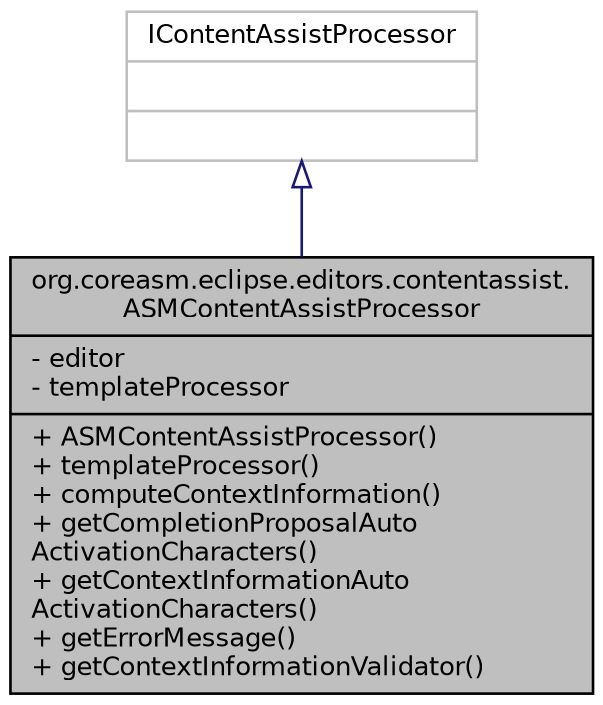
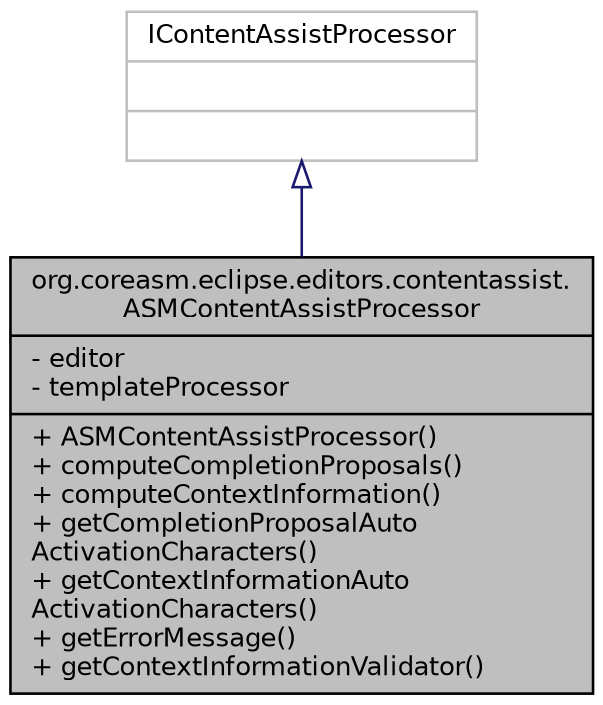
node "org.coreasm.eclipse.editors.contentassist.": text "+ templateProcessor()" -> "+ computeCompletionProposals()"
